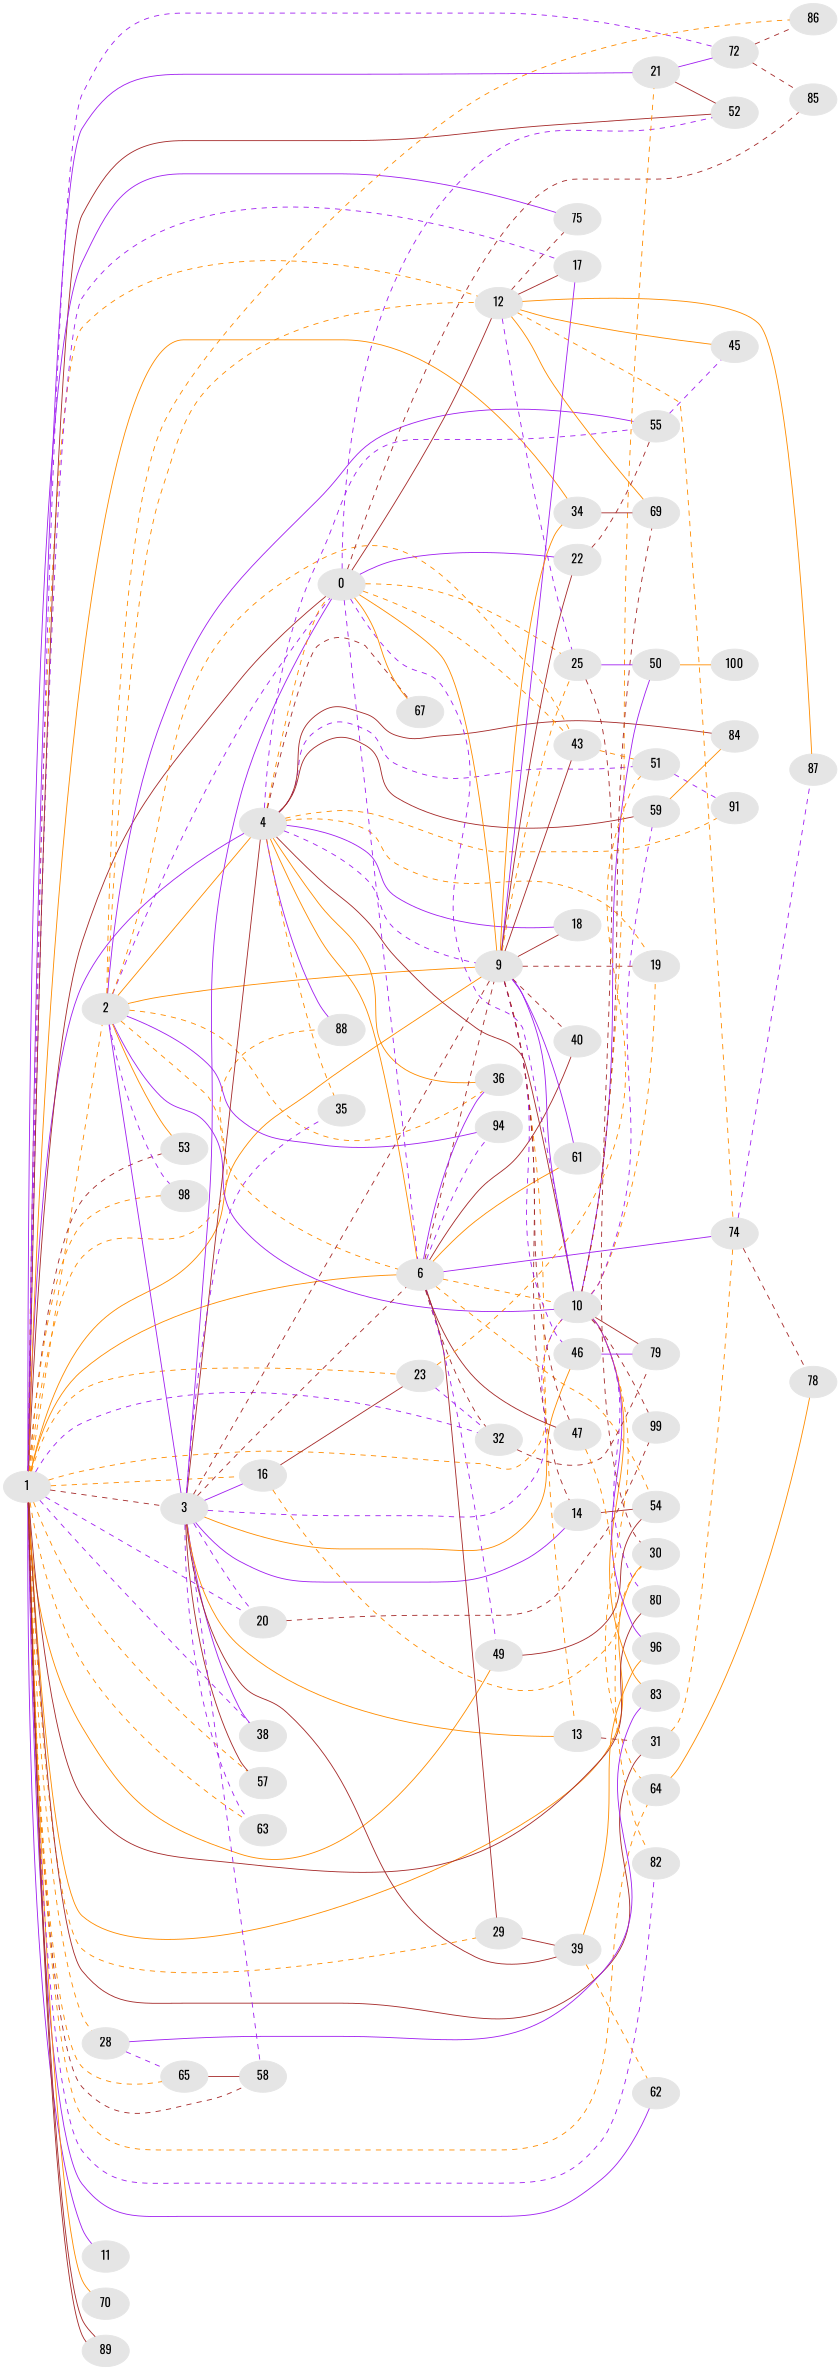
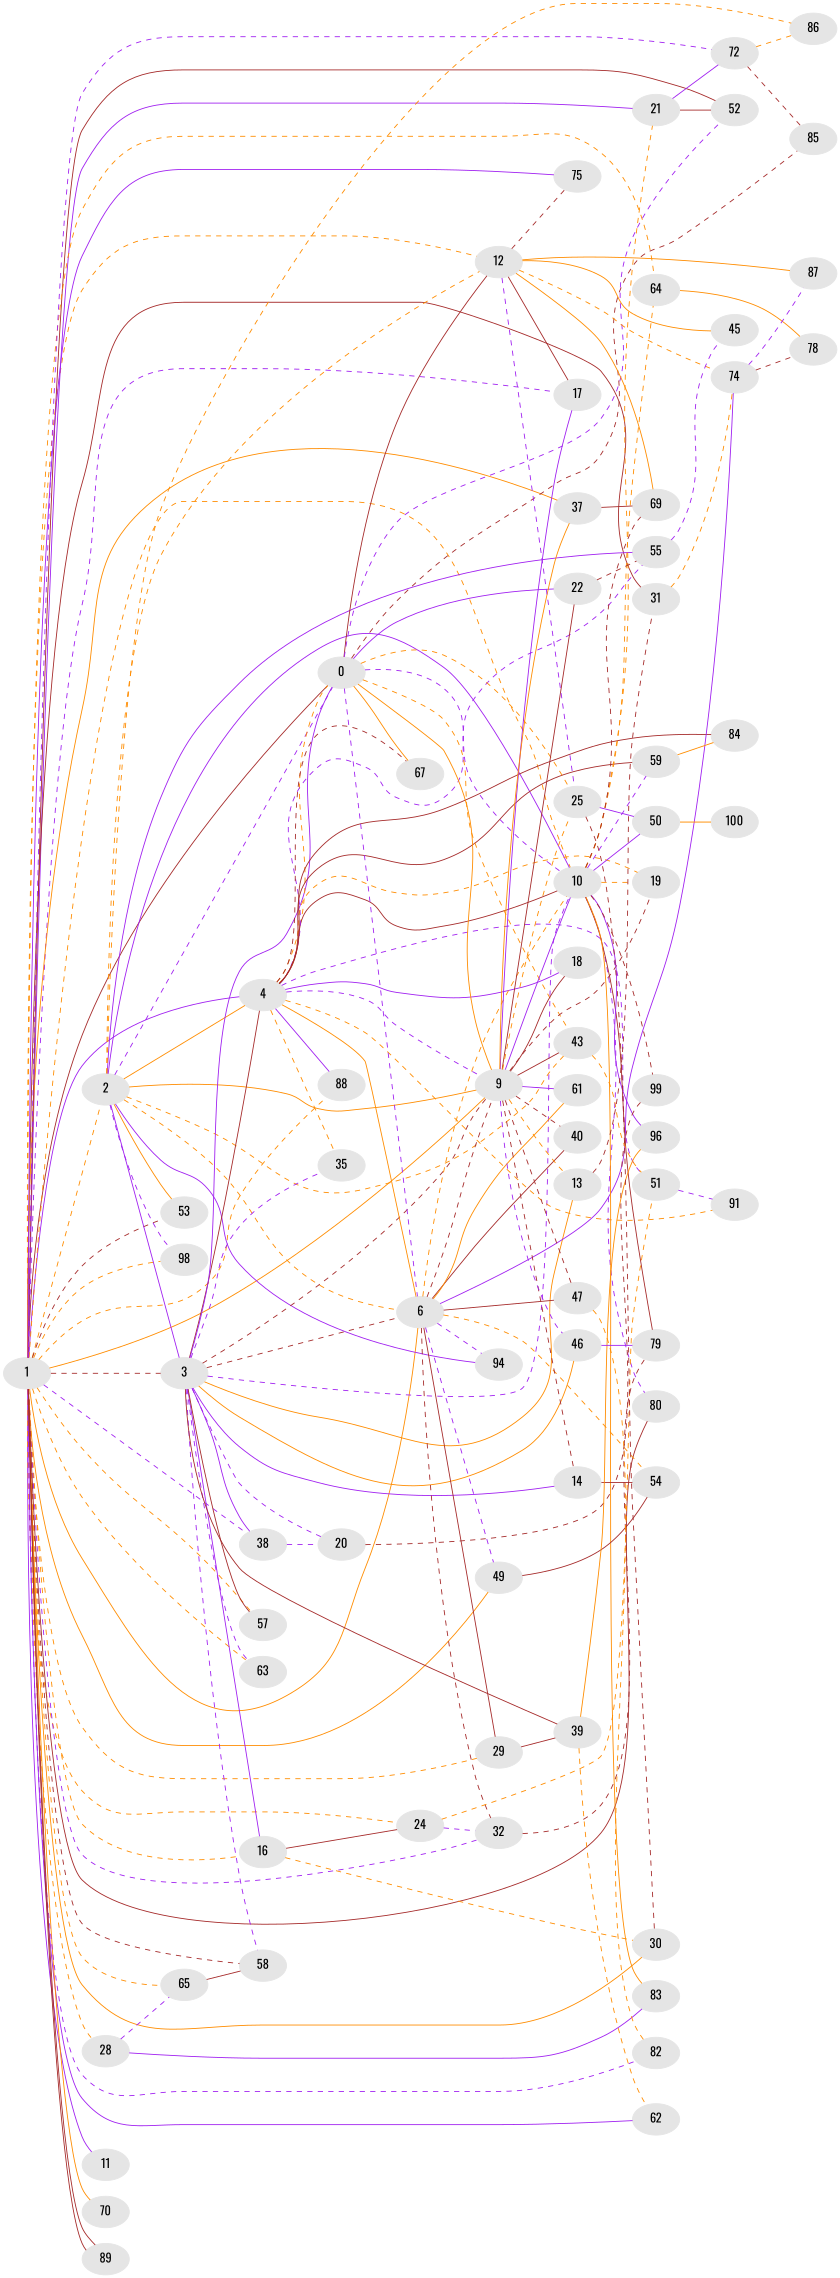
edge "86" -- "72": color brown -> darkorange
node "34": label "34" -> "37"
node "36": removed
node "23": label "23" -> "24"
edge "1" -- "20": now "38" -- "20"
